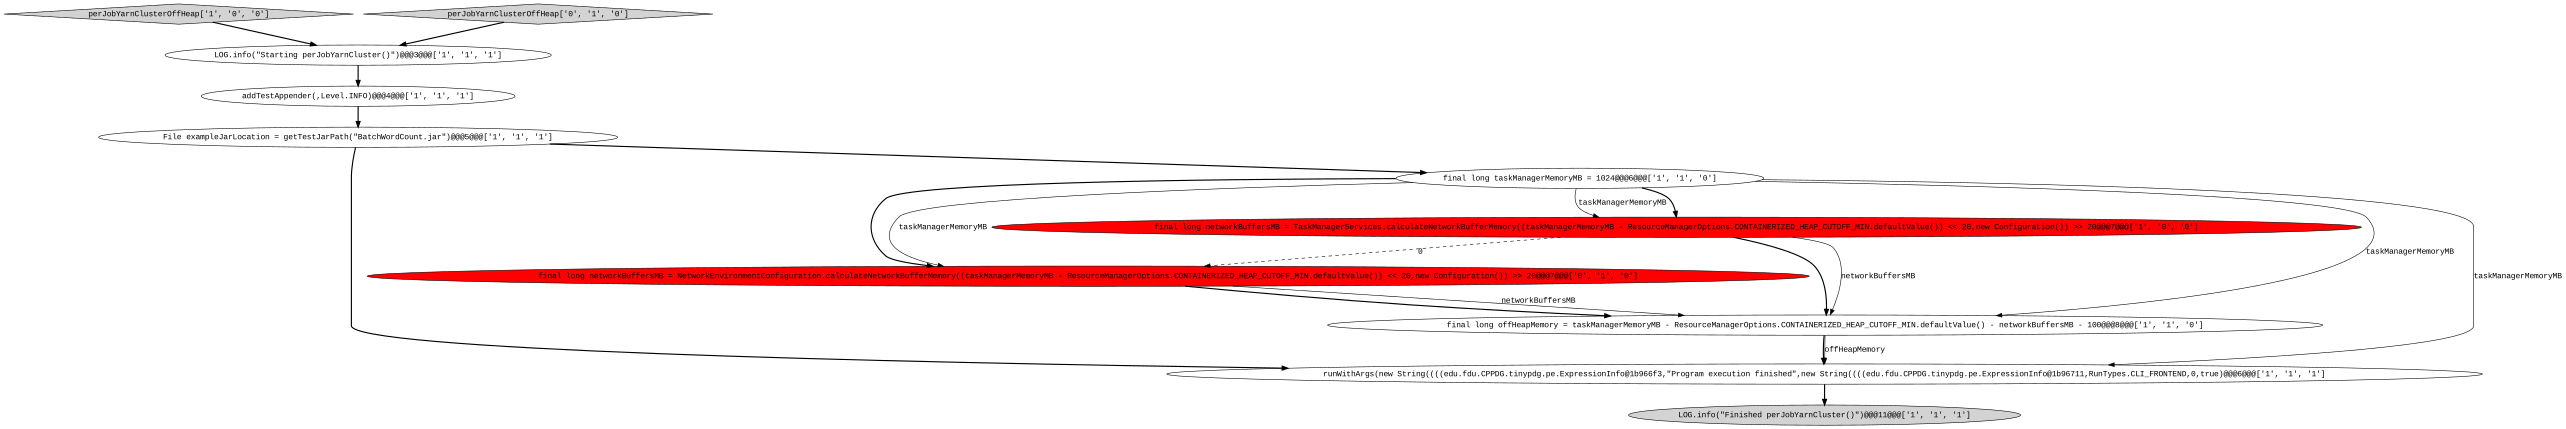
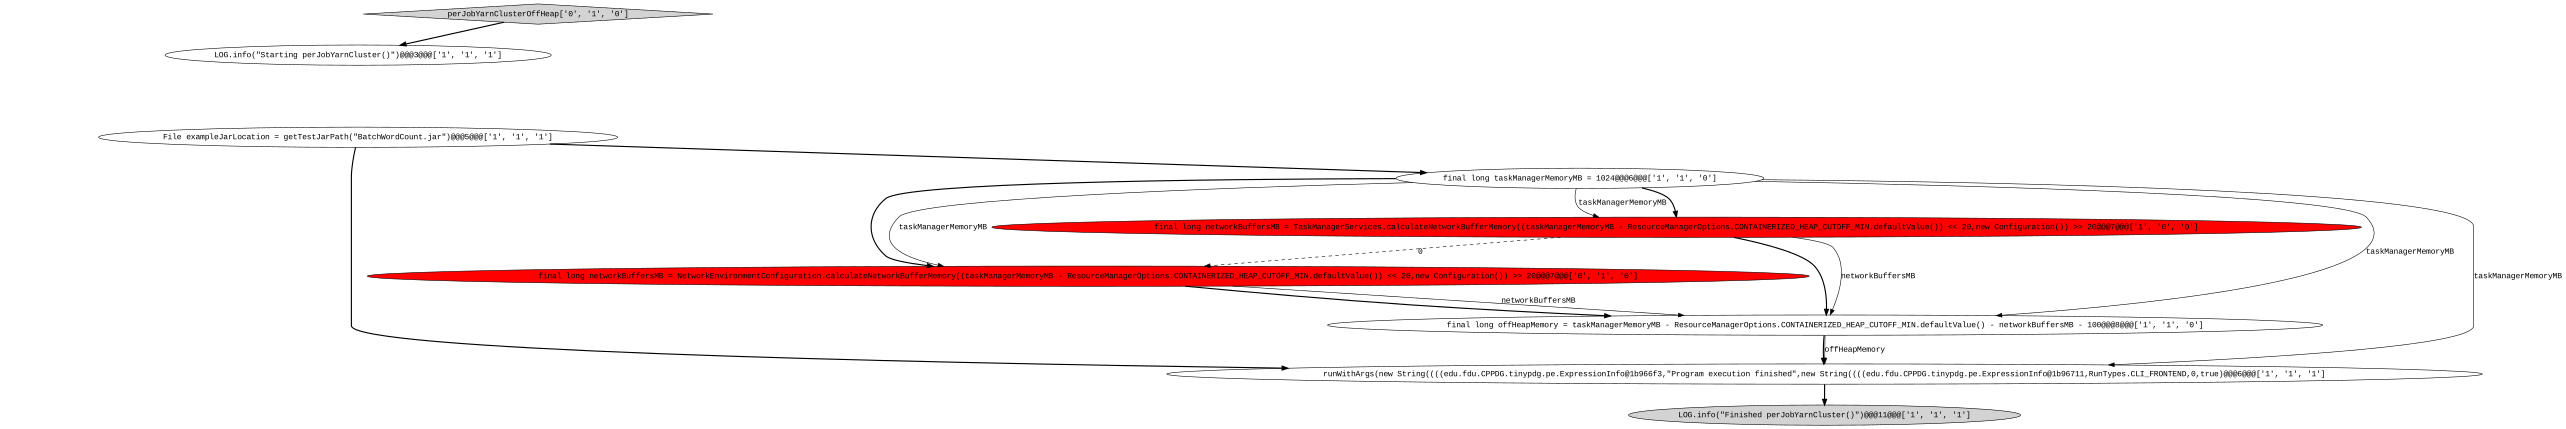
node "perJobYarnClusterOffHeap['1', '0', '0']": removed
node "addTestAppender(,Level.INFO)@@@4@@@['1', '1', '1']": removed
